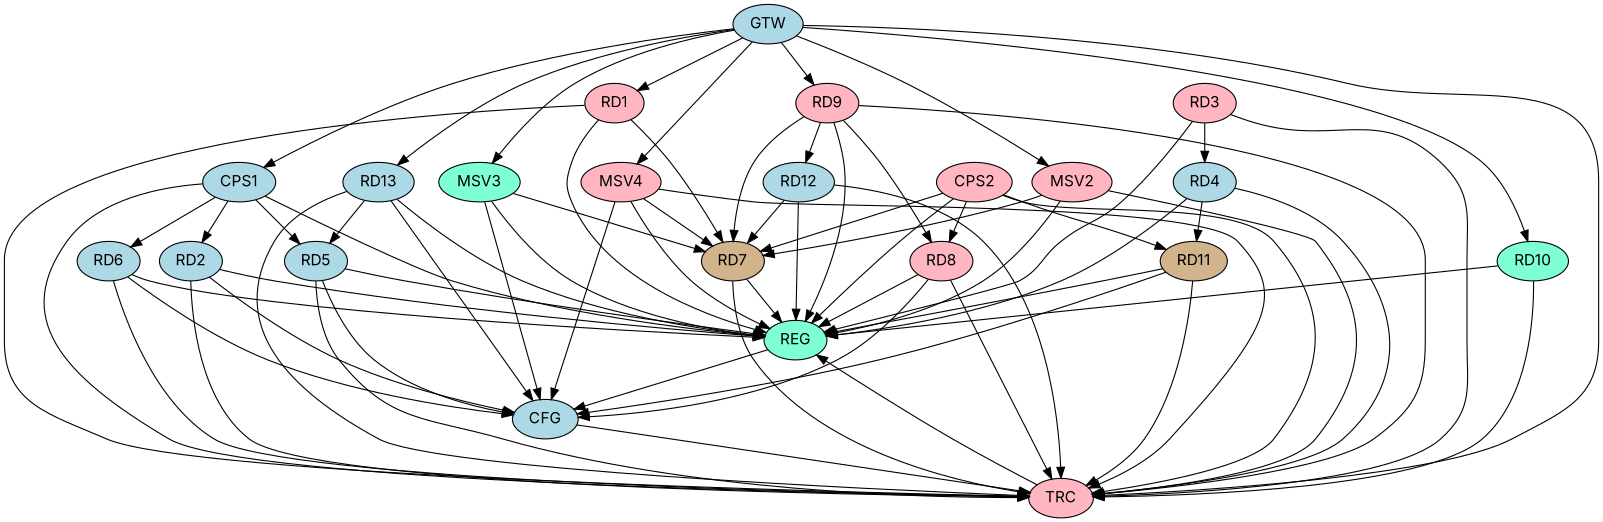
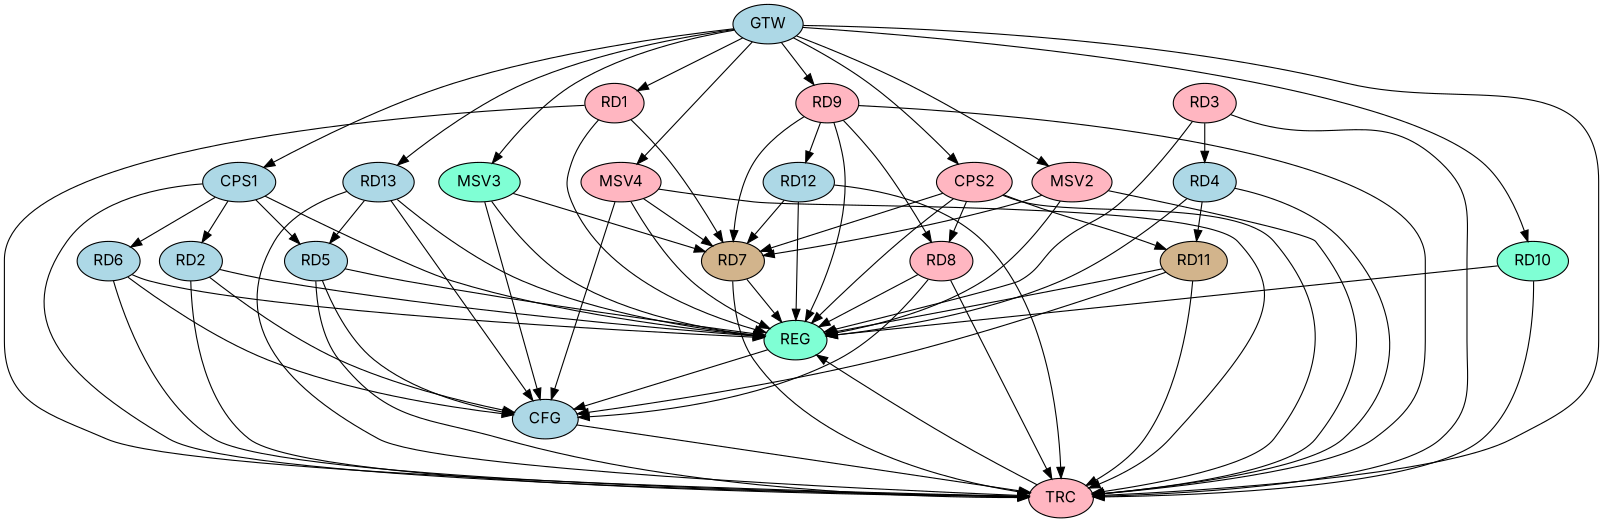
edge "GTW" -> "CPS2": added
